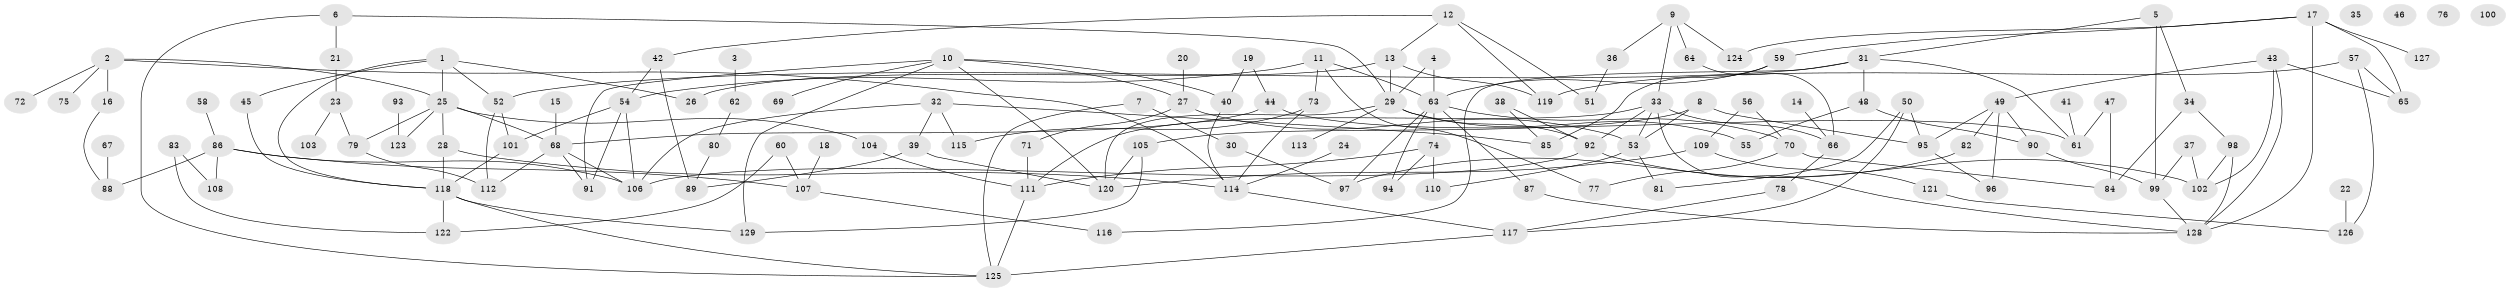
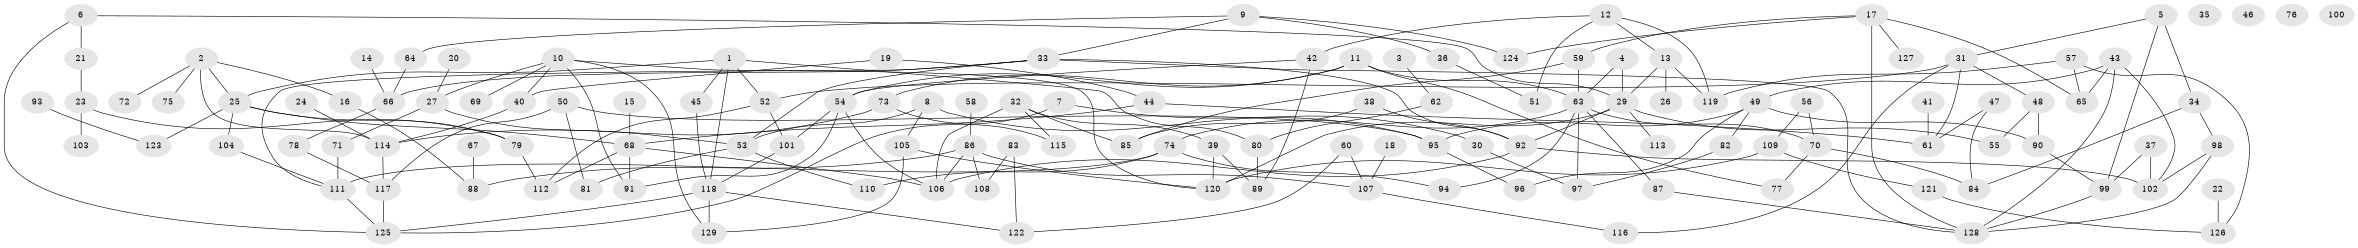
edge "1" -- "26": now "1" -- "80"
node "28": removed
